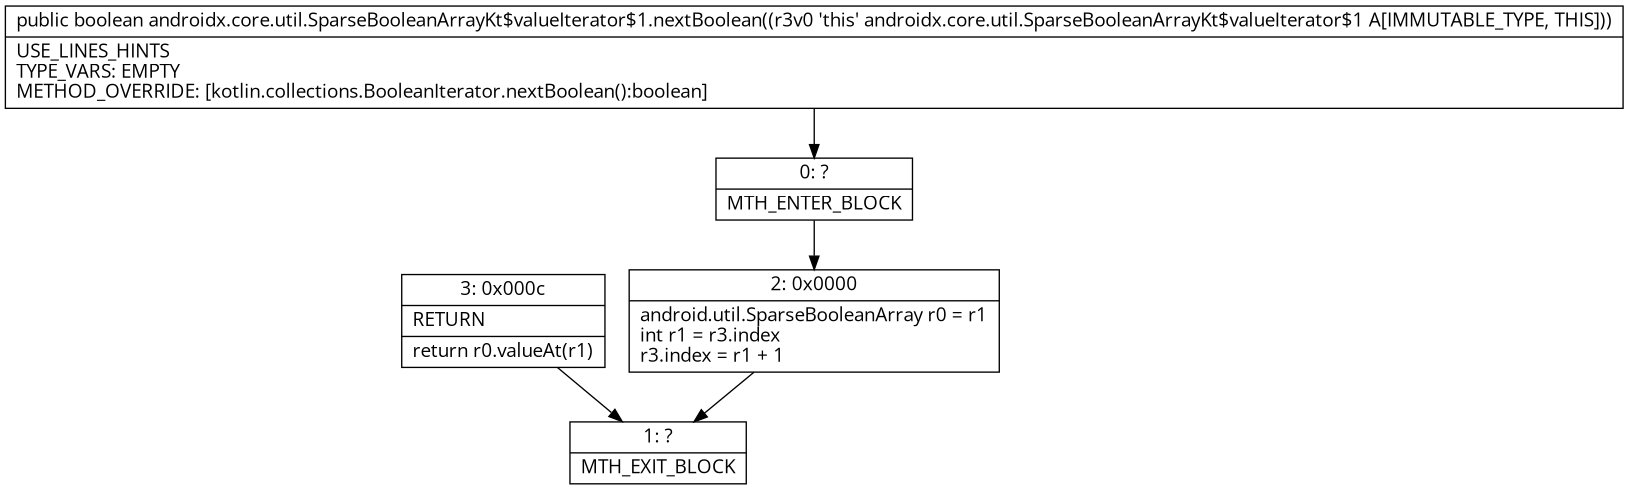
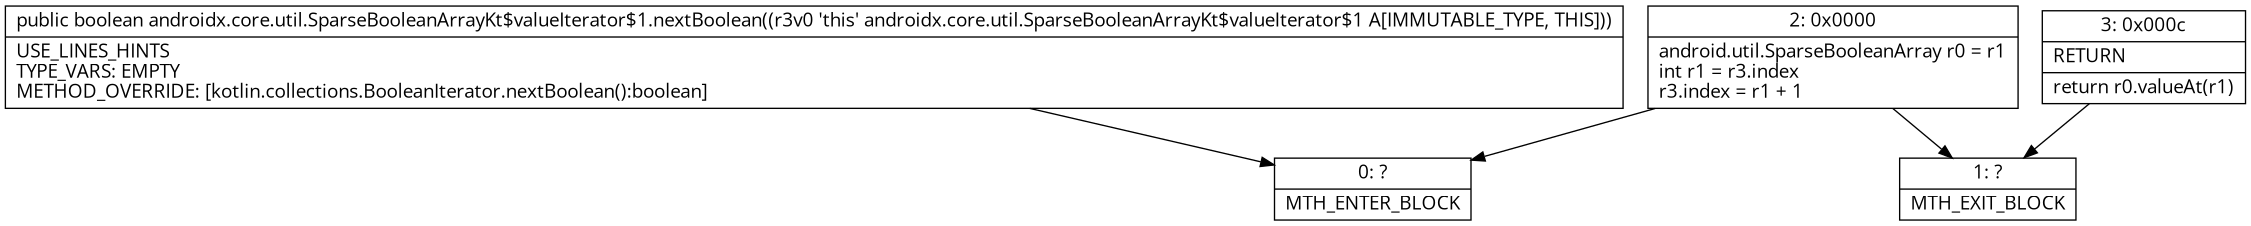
edge "0: ?" -> "2: 0x0000": reversed
